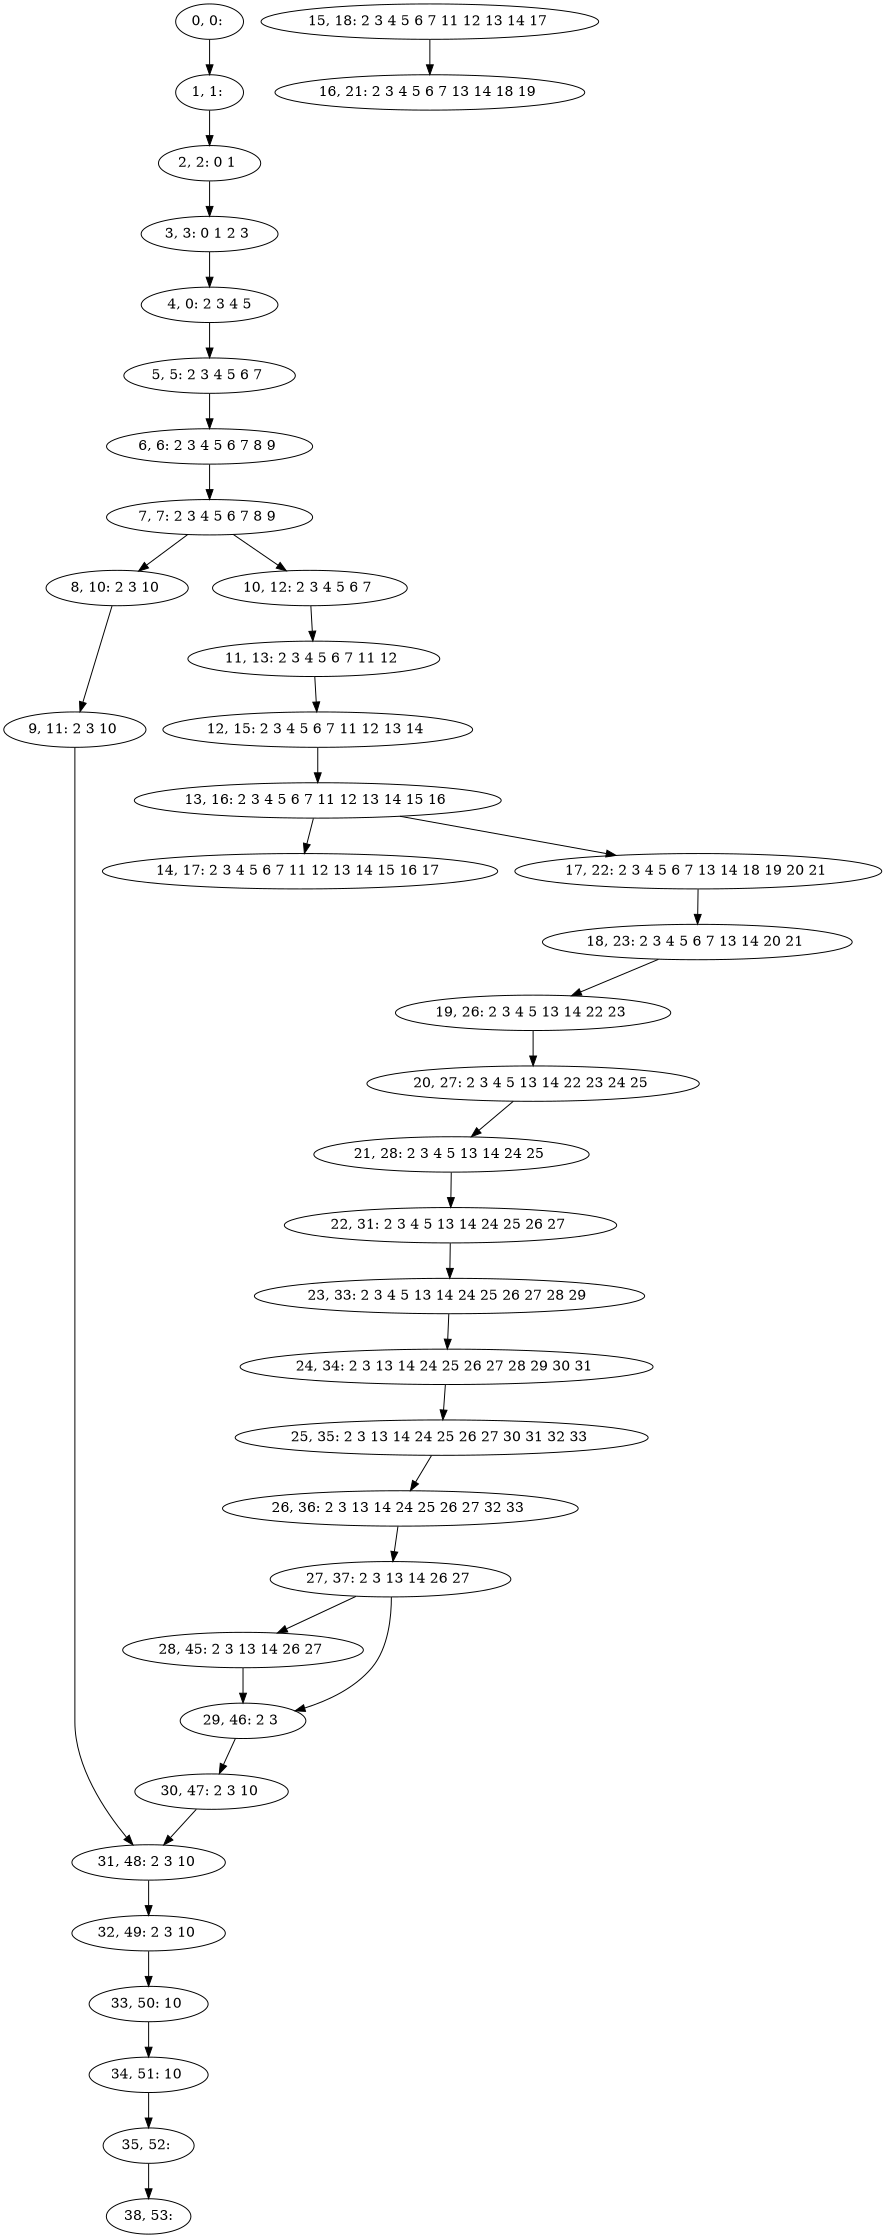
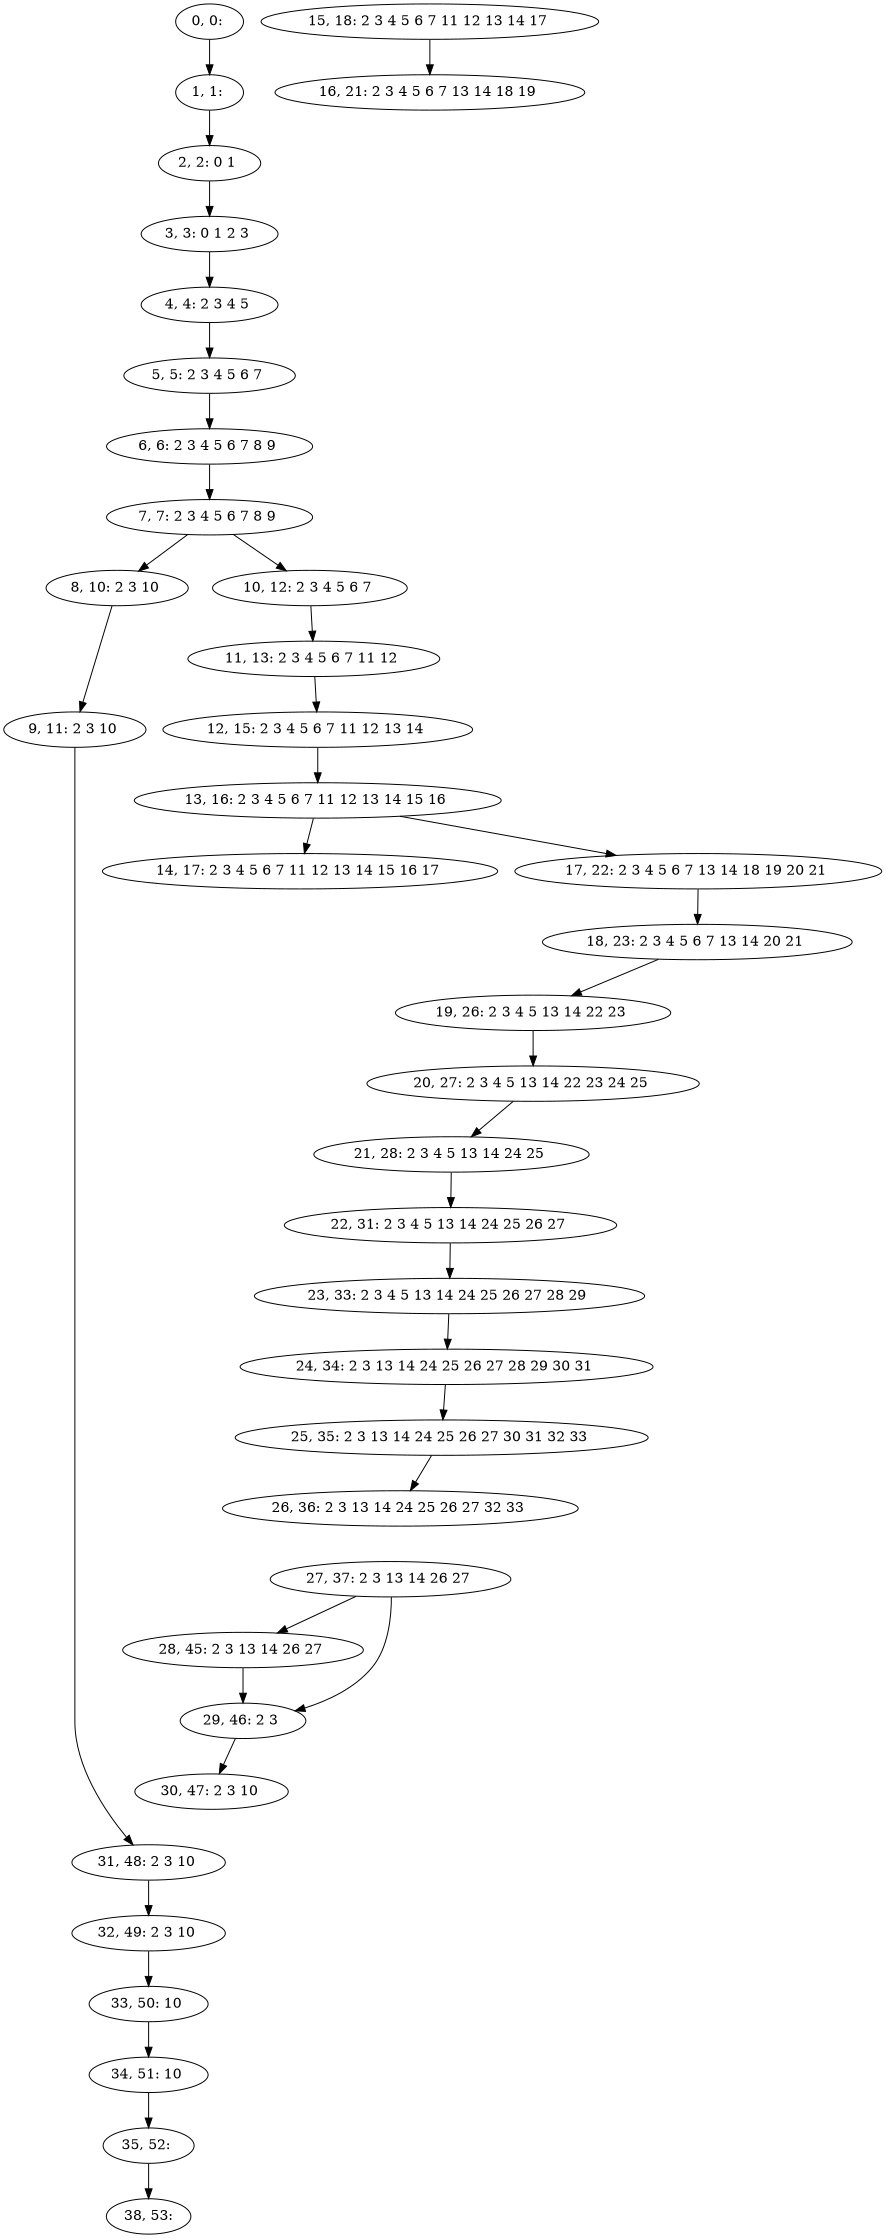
node "4, 0: 2 3 4 5": label "4, 0: 2 3 4 5" -> "4, 4: 2 3 4 5"
edge "26, 36: 2 3 13 14 24 25 26 27 32 33" -> "27, 37: 2 3 13 14 26 27": removed
edge "30, 47: 2 3 10" -> "31, 48: 2 3 10": removed
